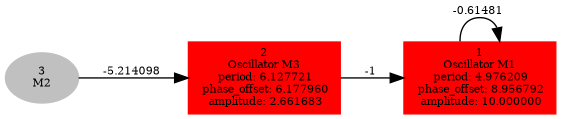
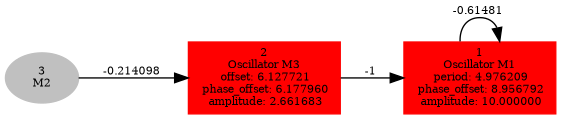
edge "3" -> "2": label "-5.214098 " -> "-0.214098 "
node "2": text "period: 6.127721" -> "offset: 6.127721"
